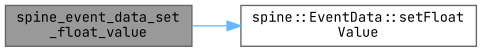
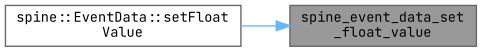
edge "spine_event_data_set _float_value" -> "spine::EventData::setFloat Value": reversed
